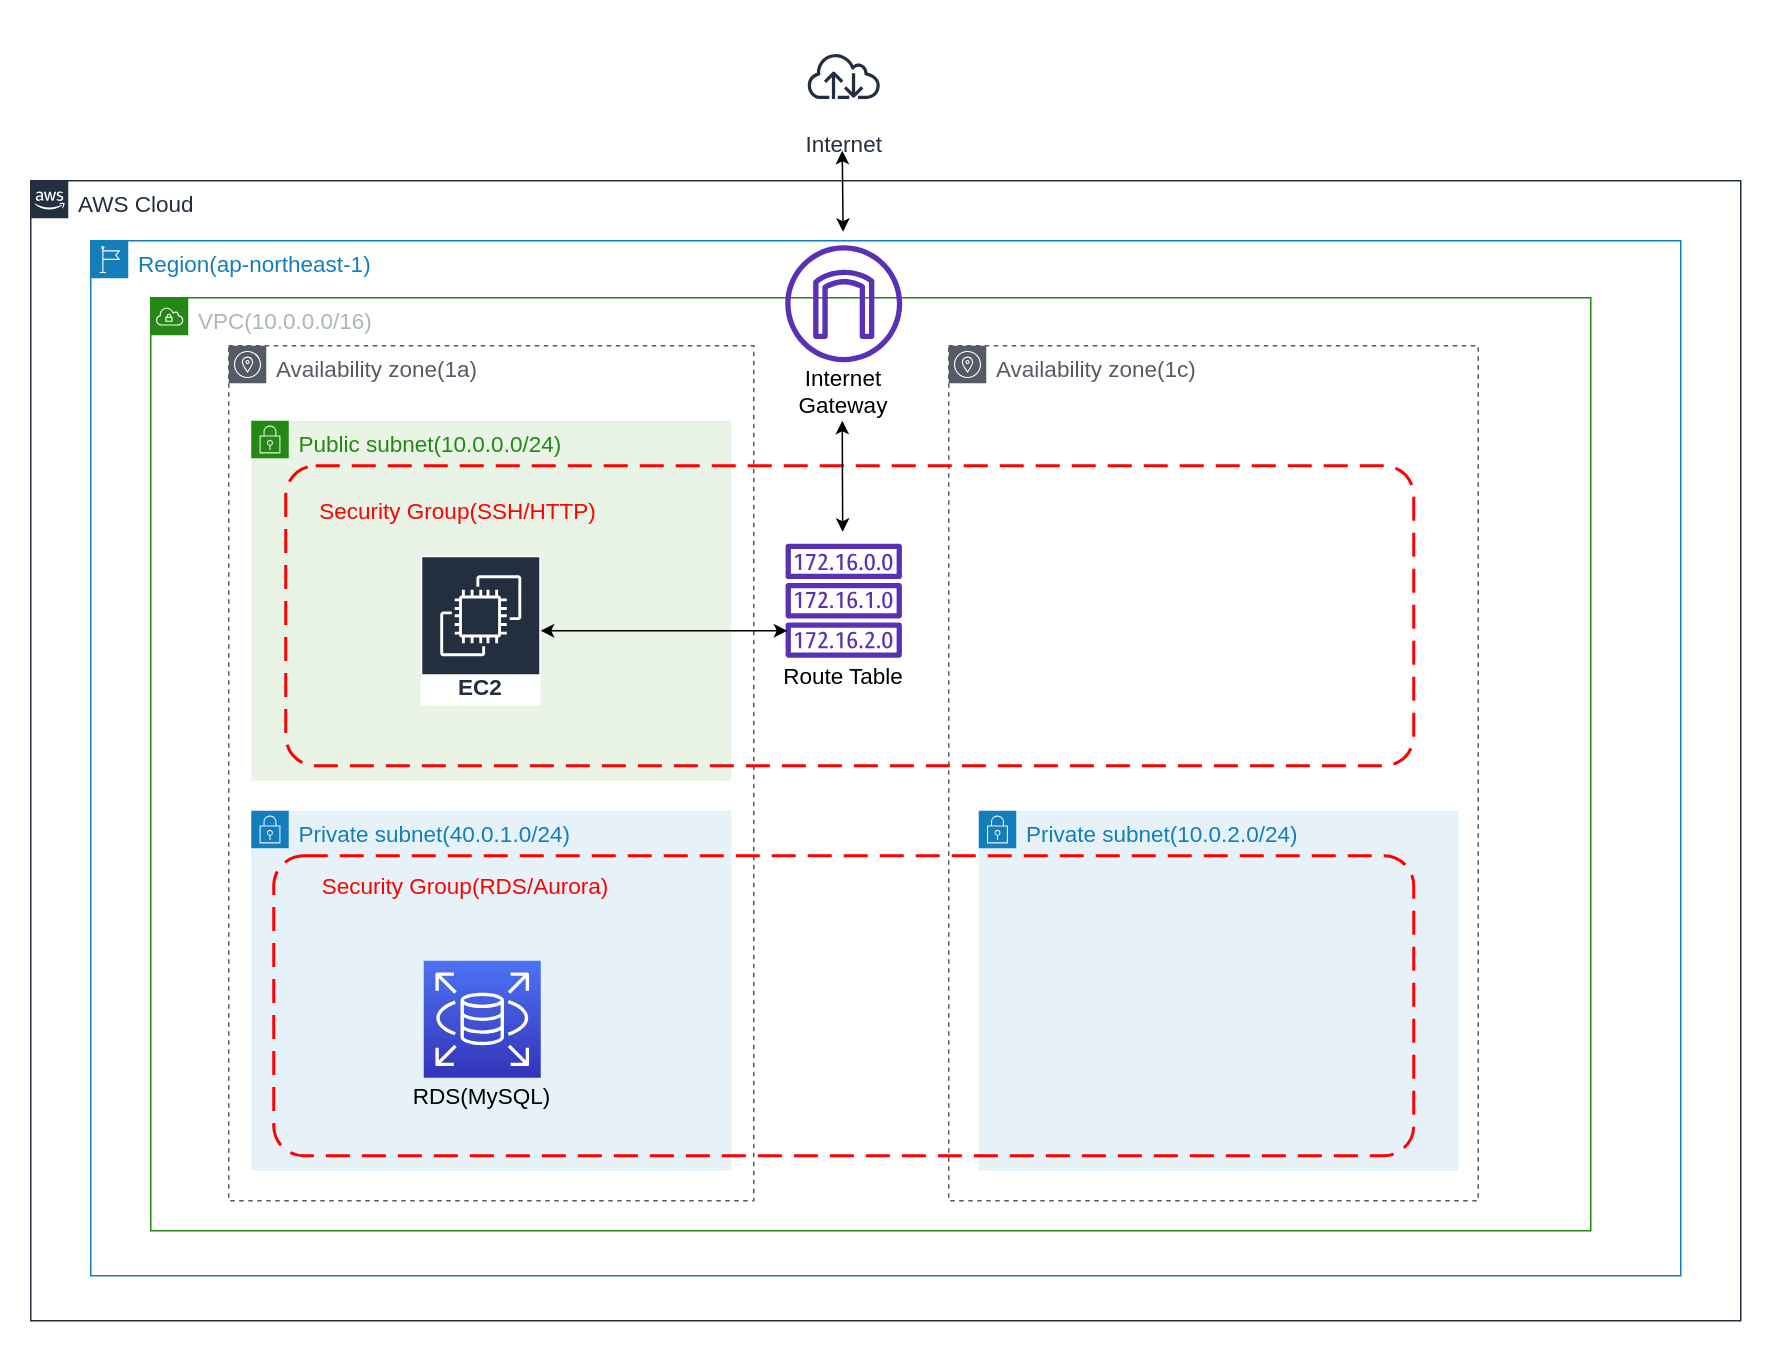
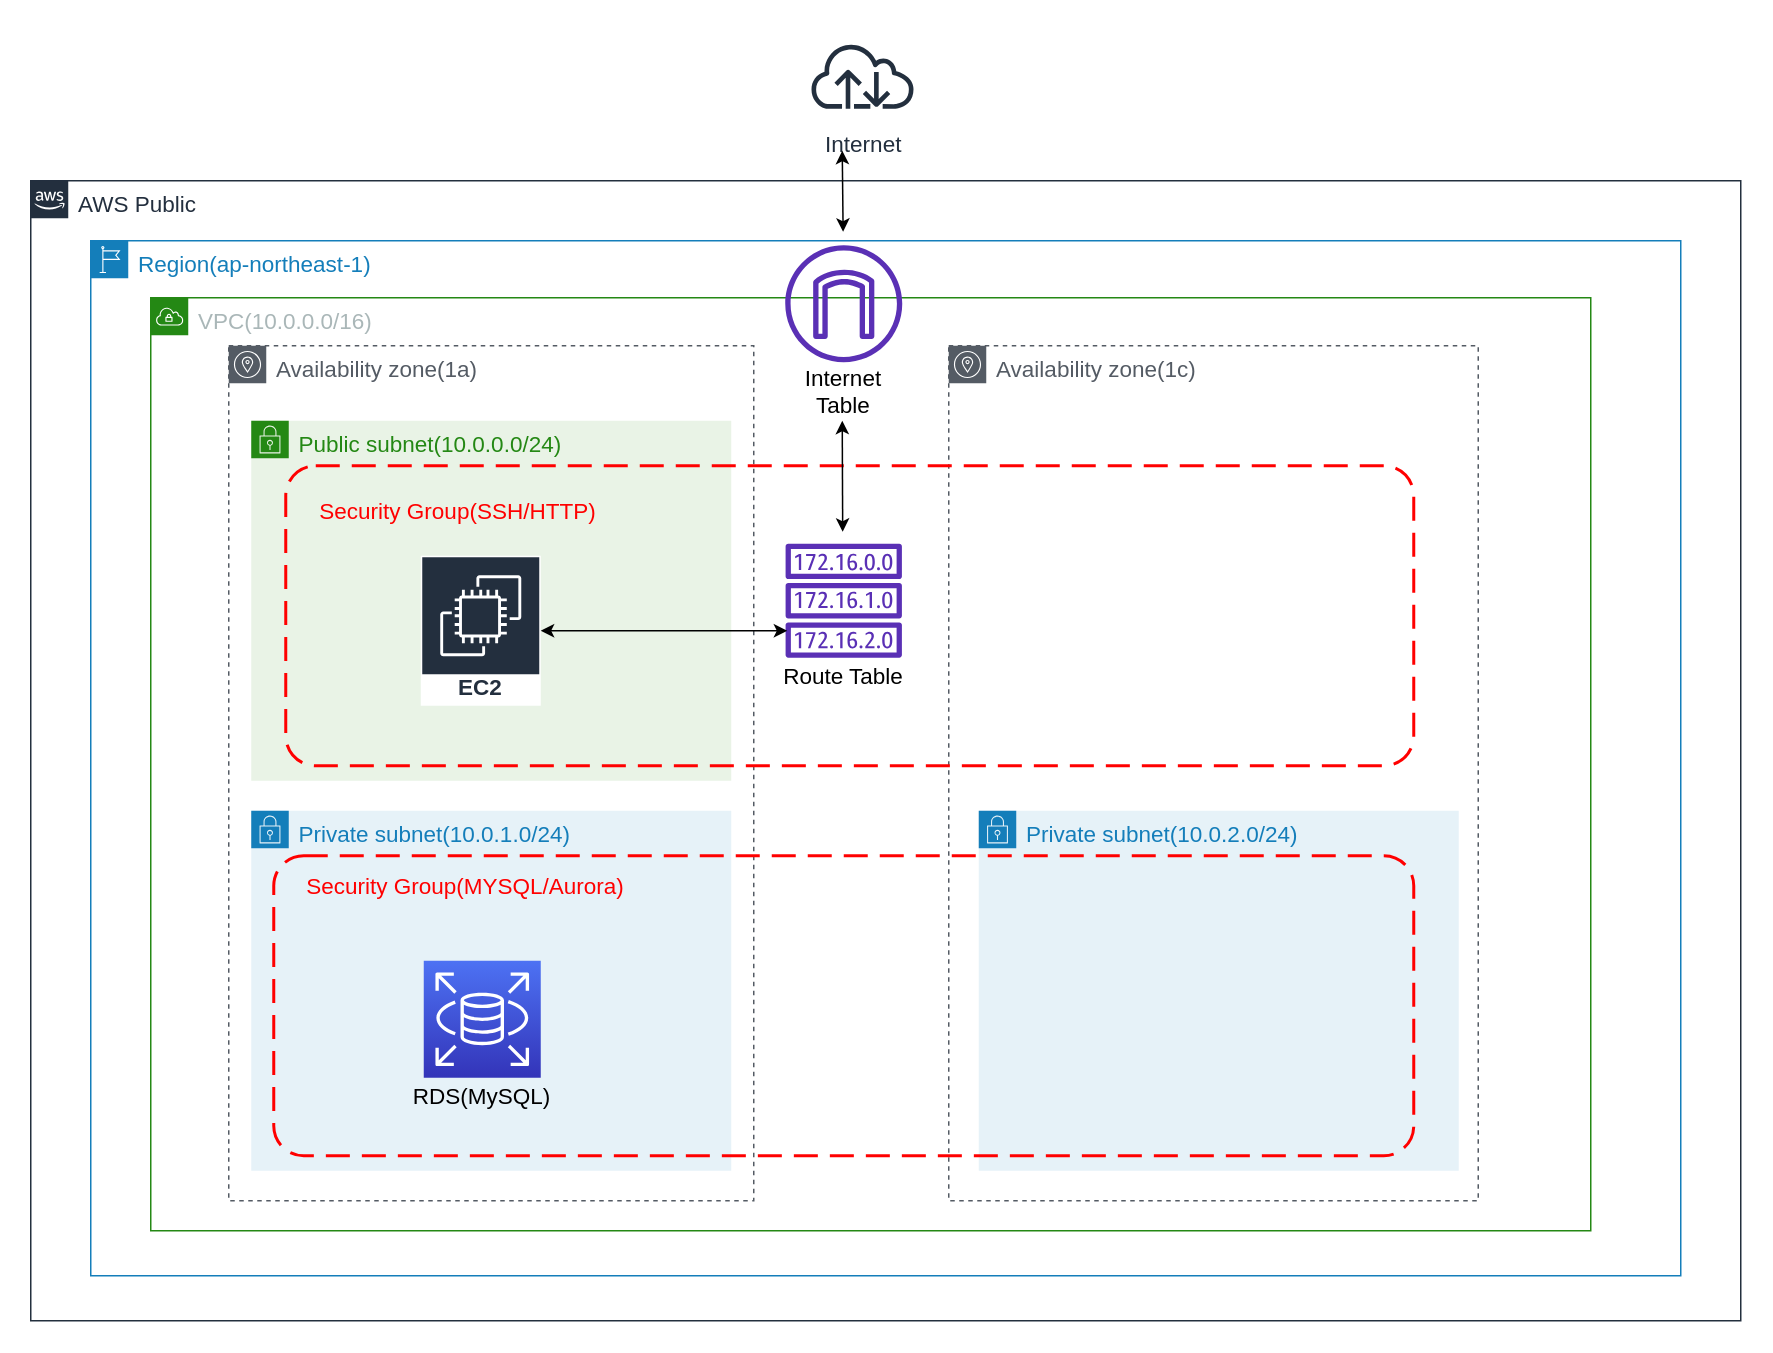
node "Internet": size 90x90 -> 128x90
node "AWS Cloud": label "AWS Cloud" -> "AWS Public"
node "Internet Gateway": label "Internet Gateway" -> "Internet Table"
node "Private subnet(40.0.1.0/24)": label "Private subnet(40.0.1.0/24)" -> "Private subnet(10.0.1.0/24)"
node "Security Group(RDS/Aurora)": label "Security Group(RDS/Aurora)" -> "Security Group(MYSQL/Aurora)"
